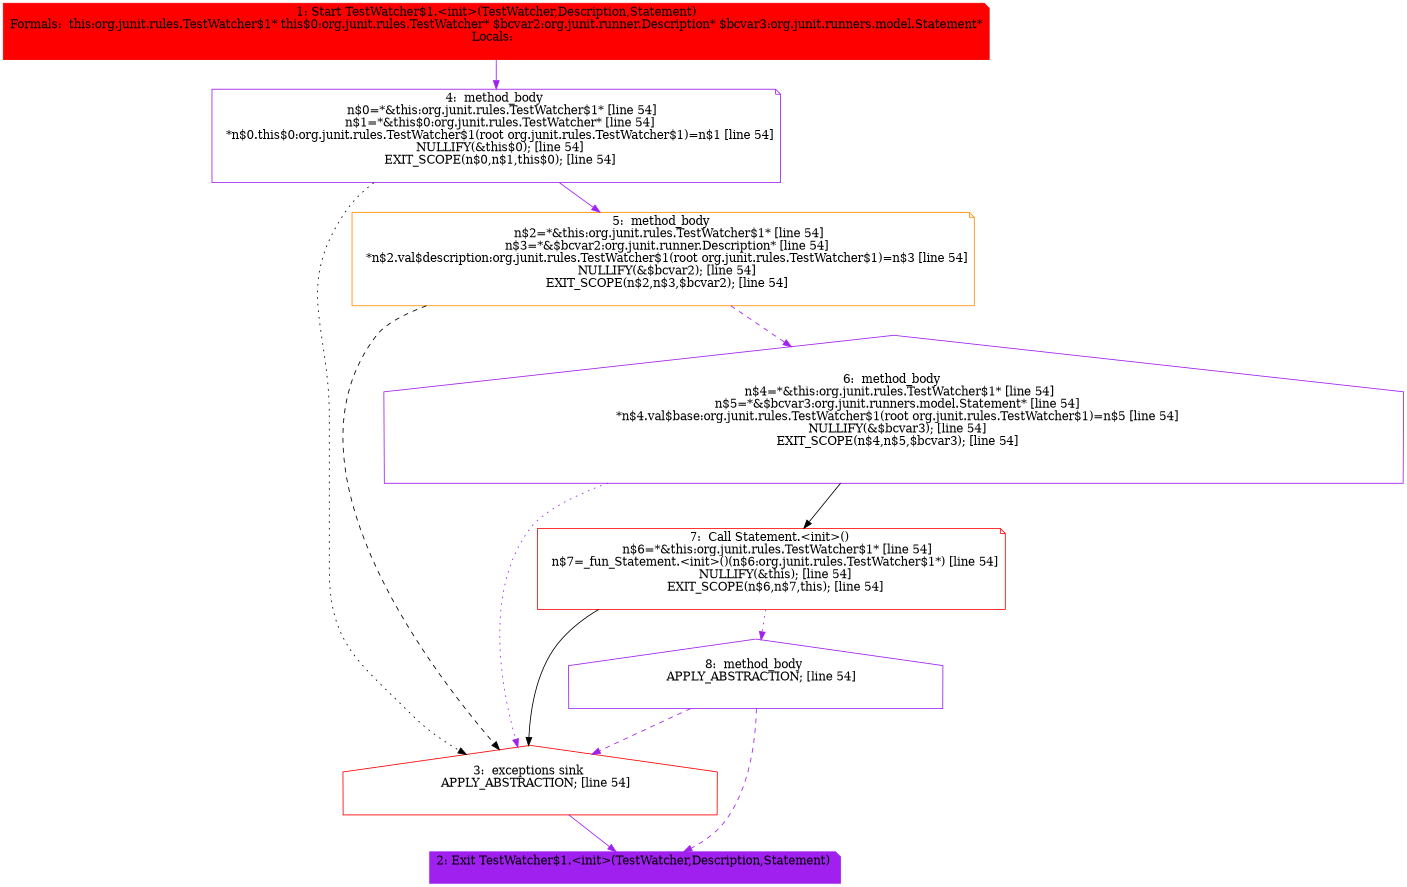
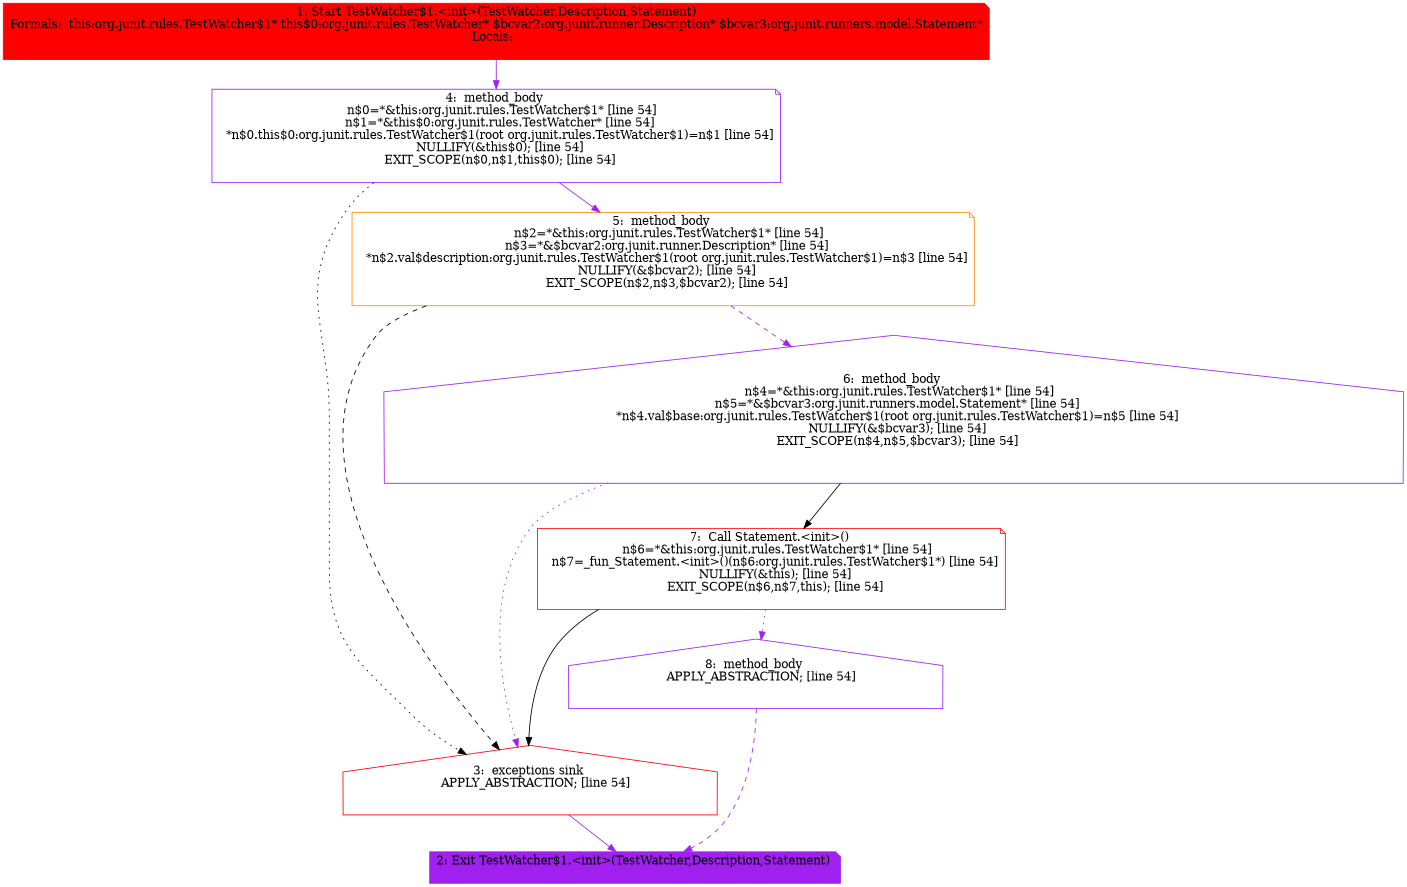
edge "8:  method_body APPLY_ABSTRACTION; [line 54]" -> "3:  exceptions sink APPLY_ABSTRACTION; [line 54]": removed
